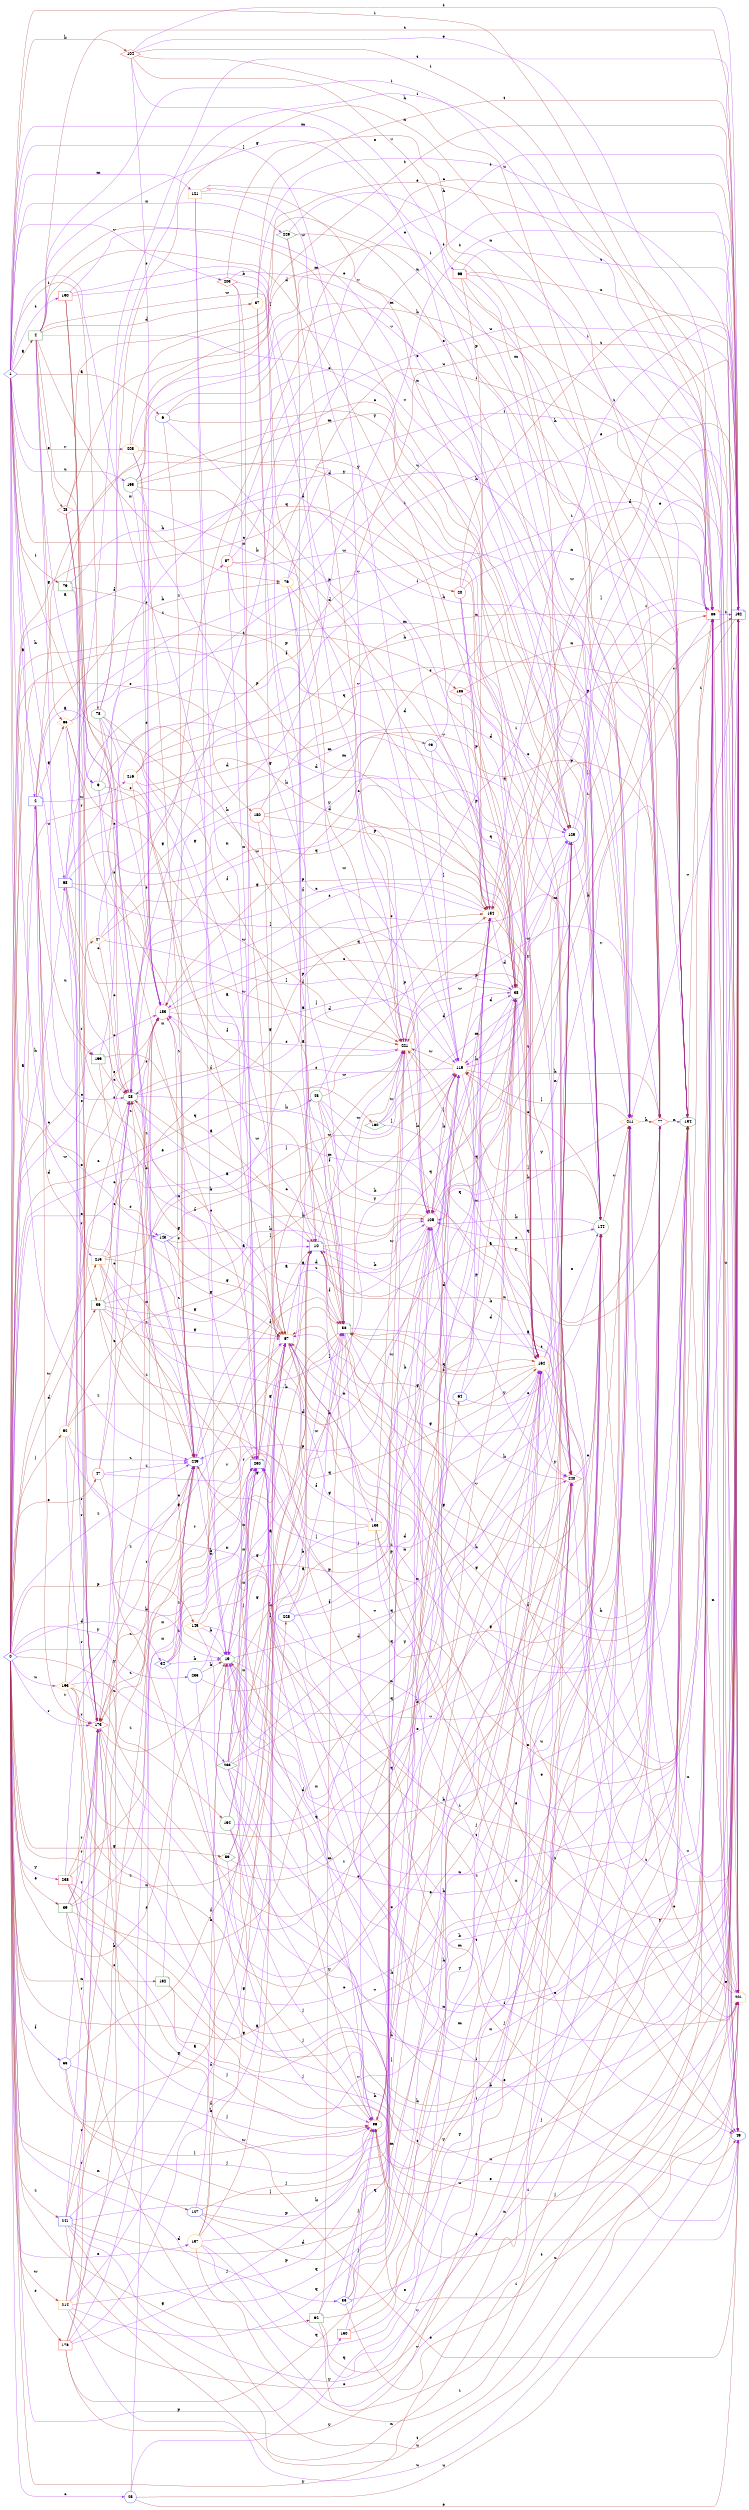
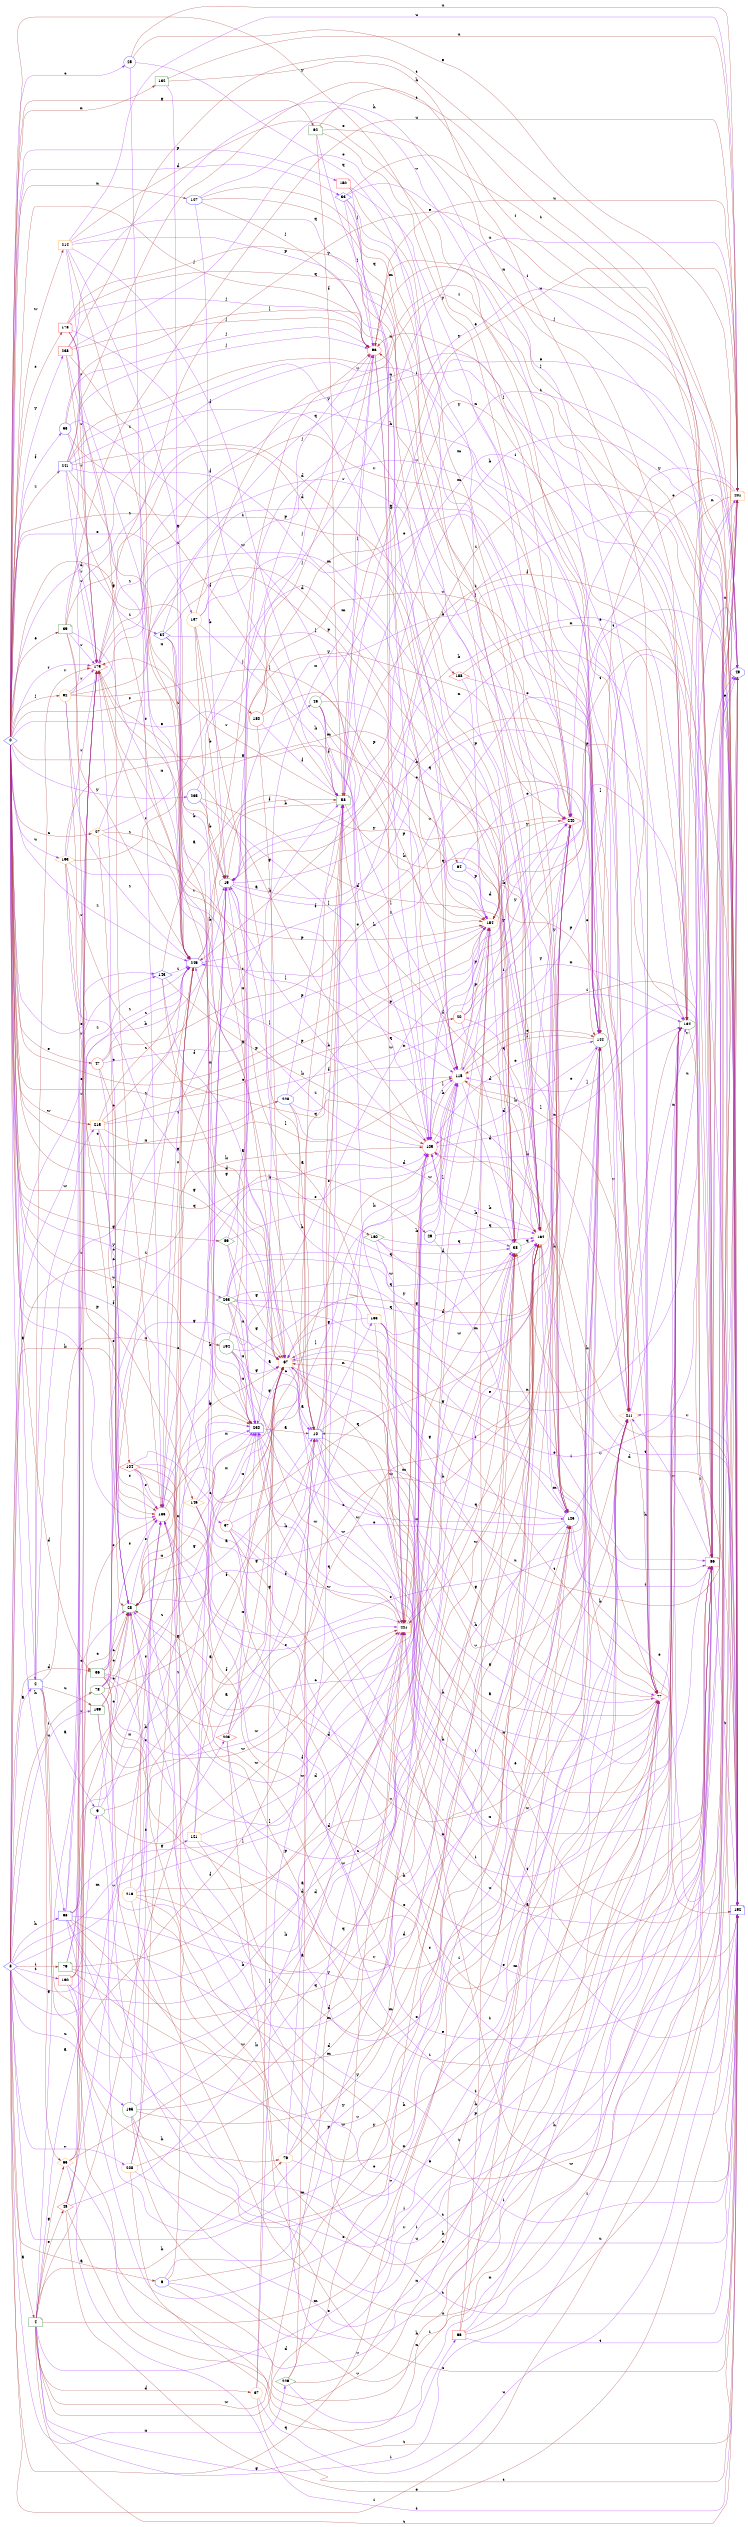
node "1": label "1" -> "8"
edge "2" -> "216": removed, label "w"
